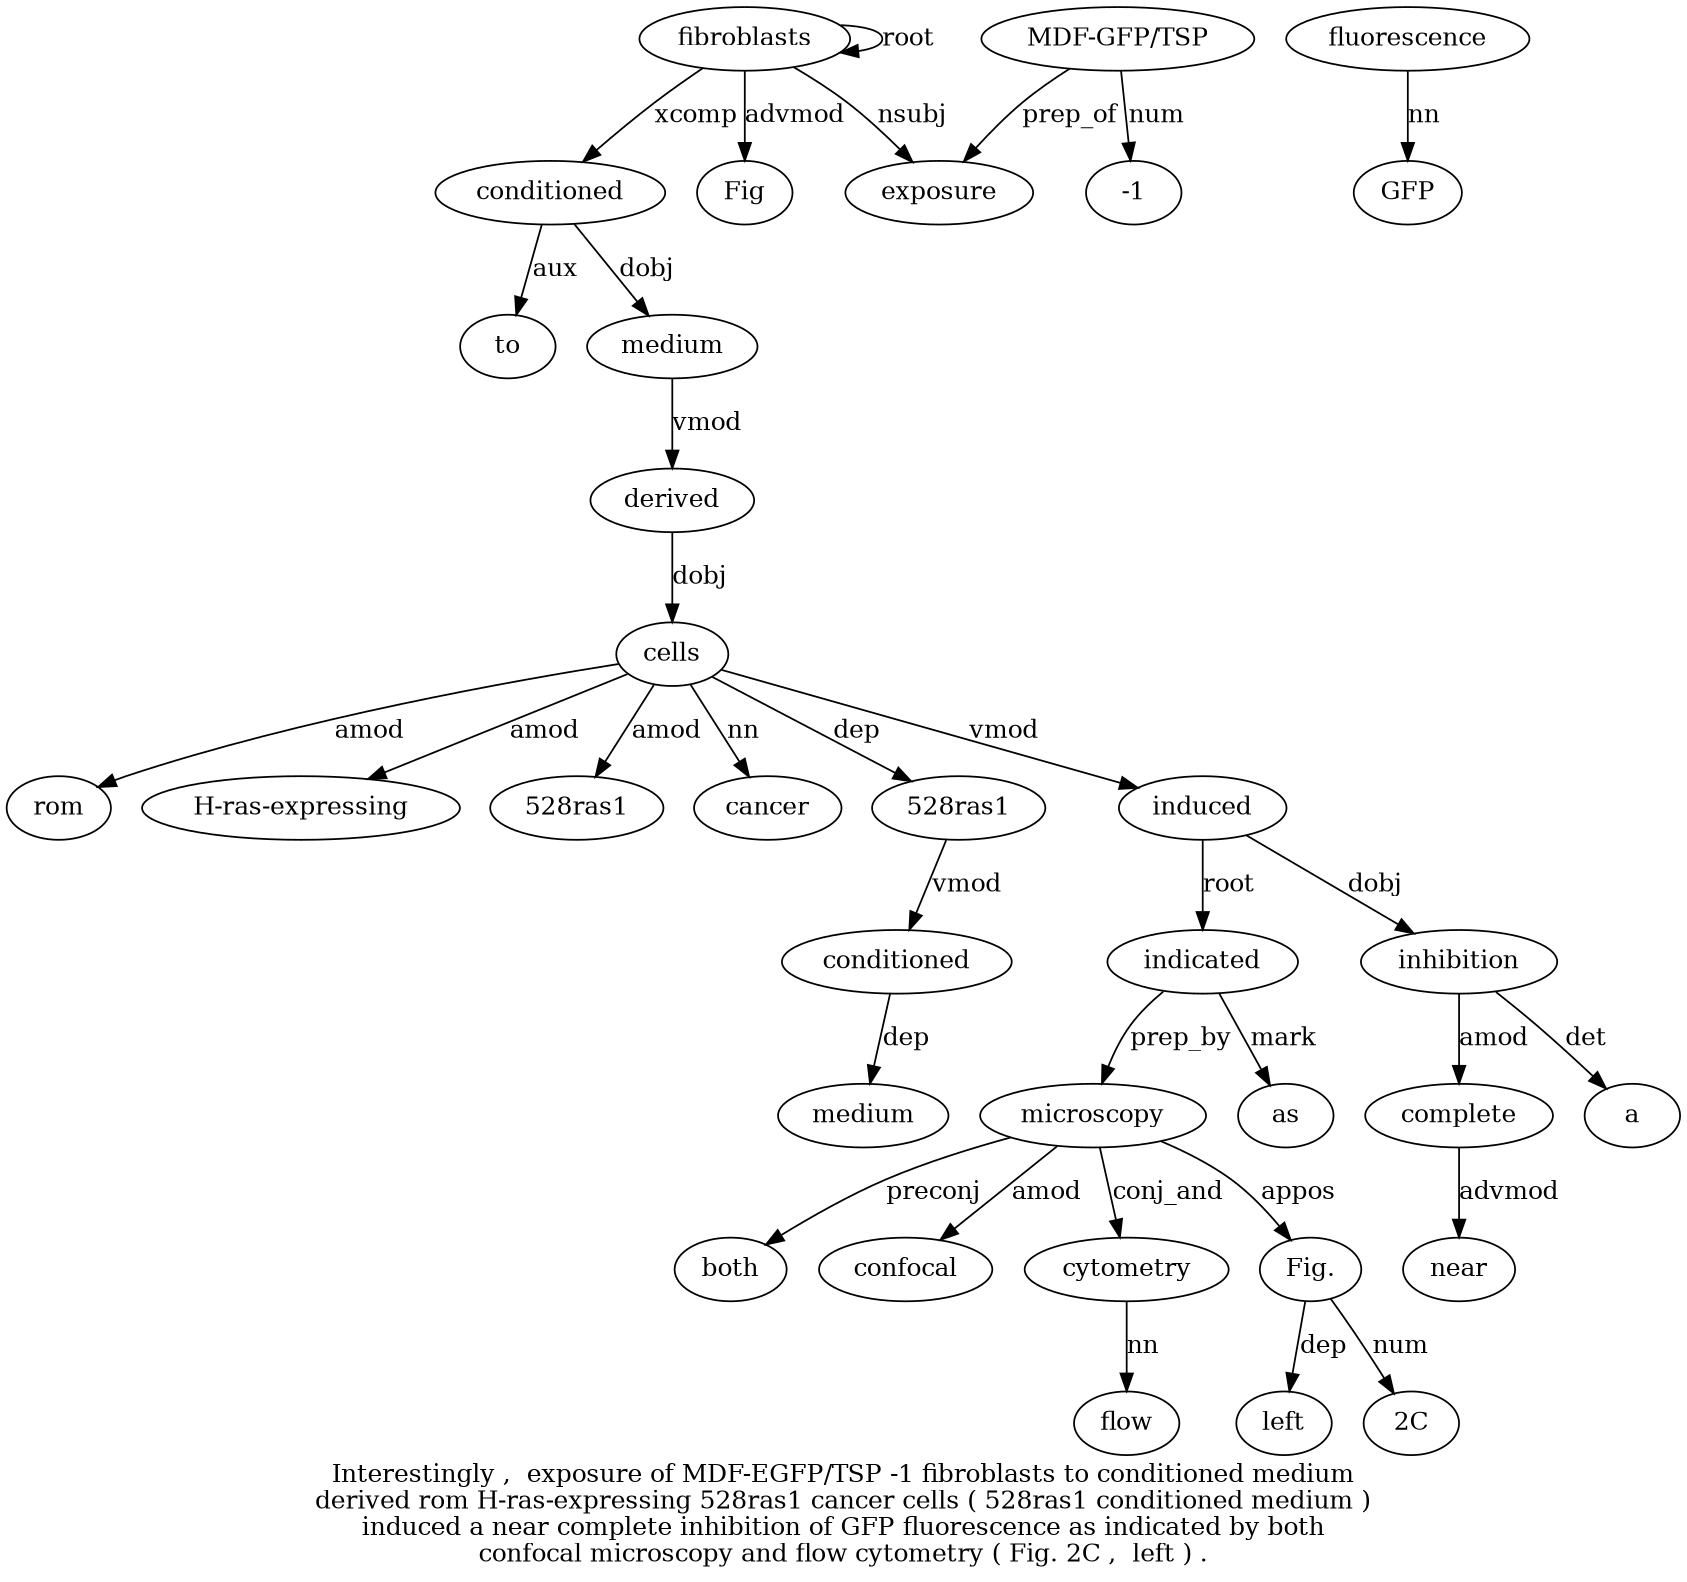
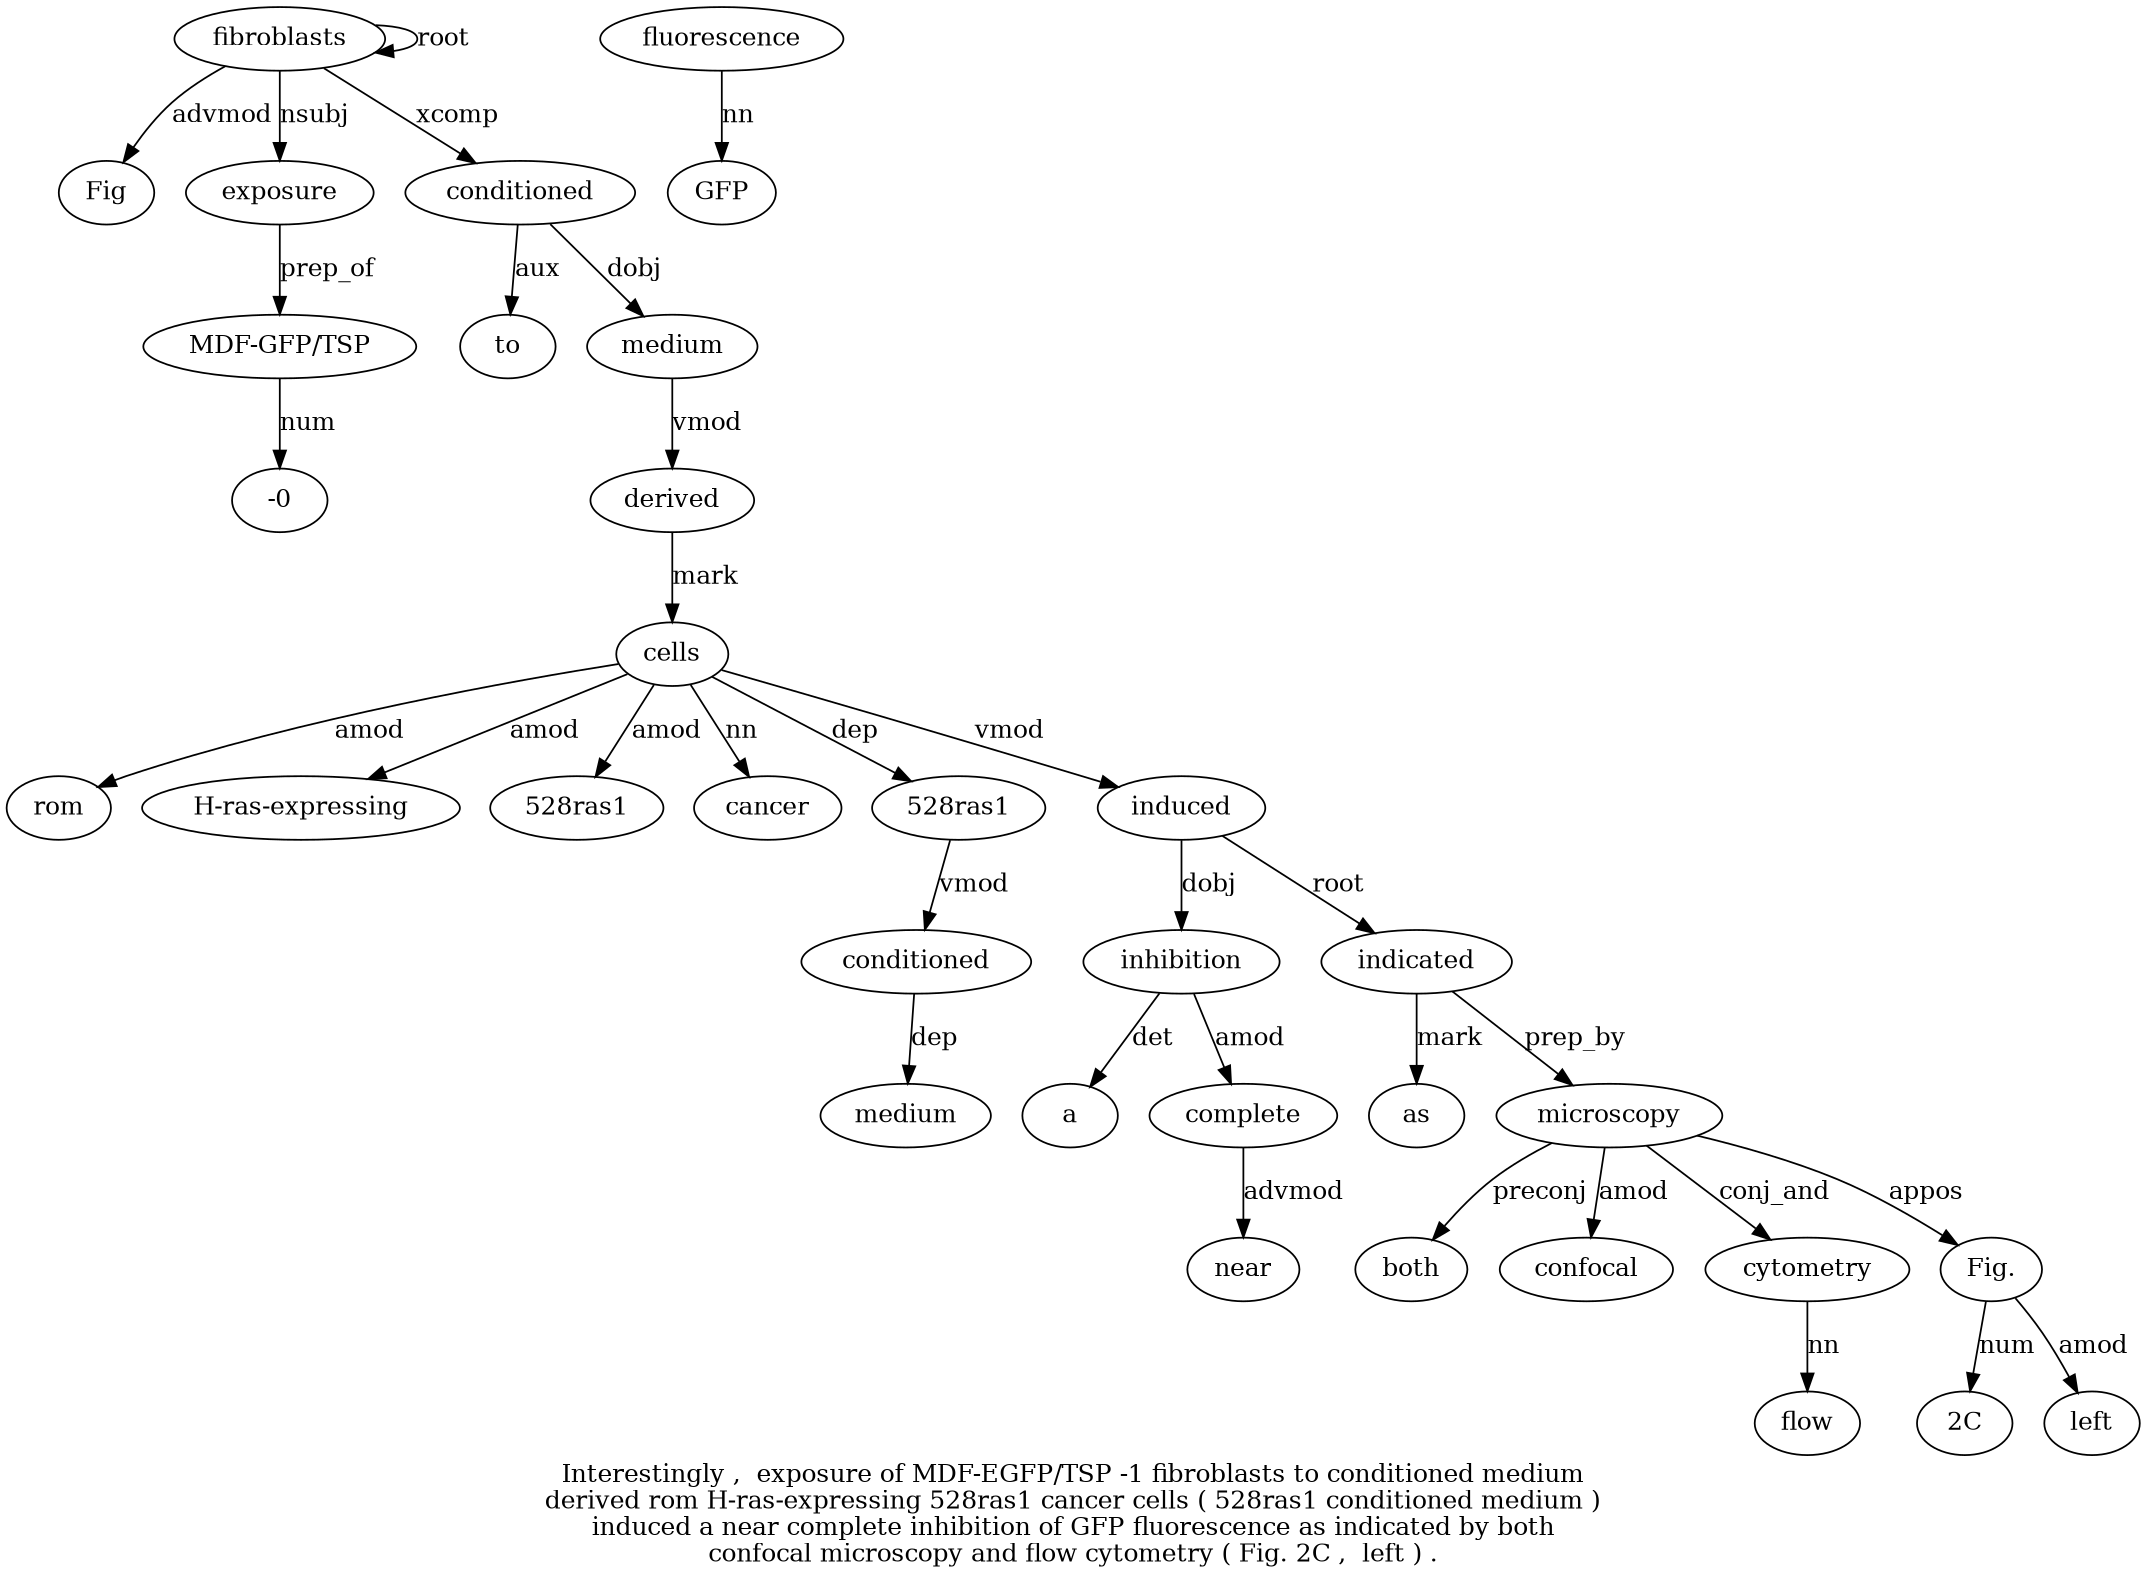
edge "MDF-GFP/TSP" -> "exposure": reversed
node "-1": label "-1" -> "-0"
edge "derived" -> "cells": label "dobj" -> "mark"
edge "Fig." -> "left": label "dep" -> "amod"
